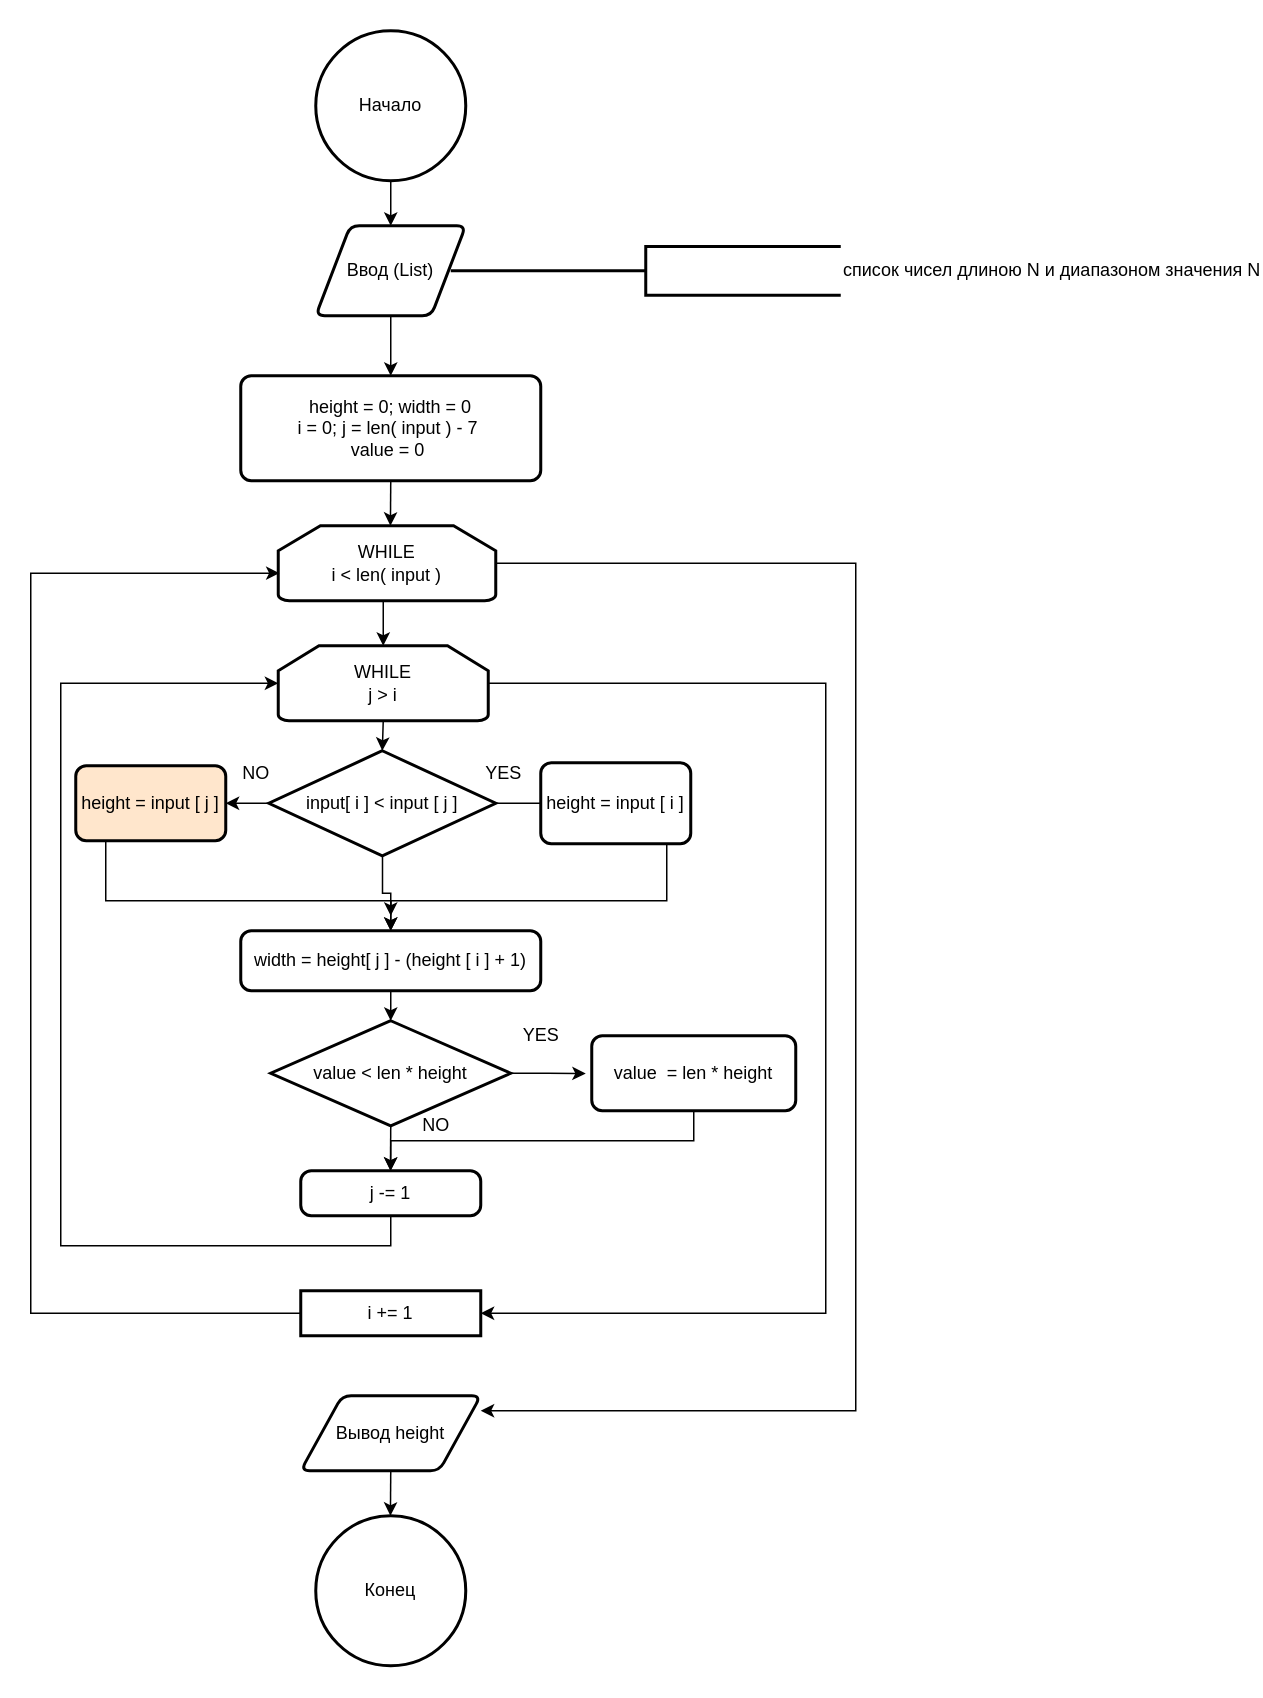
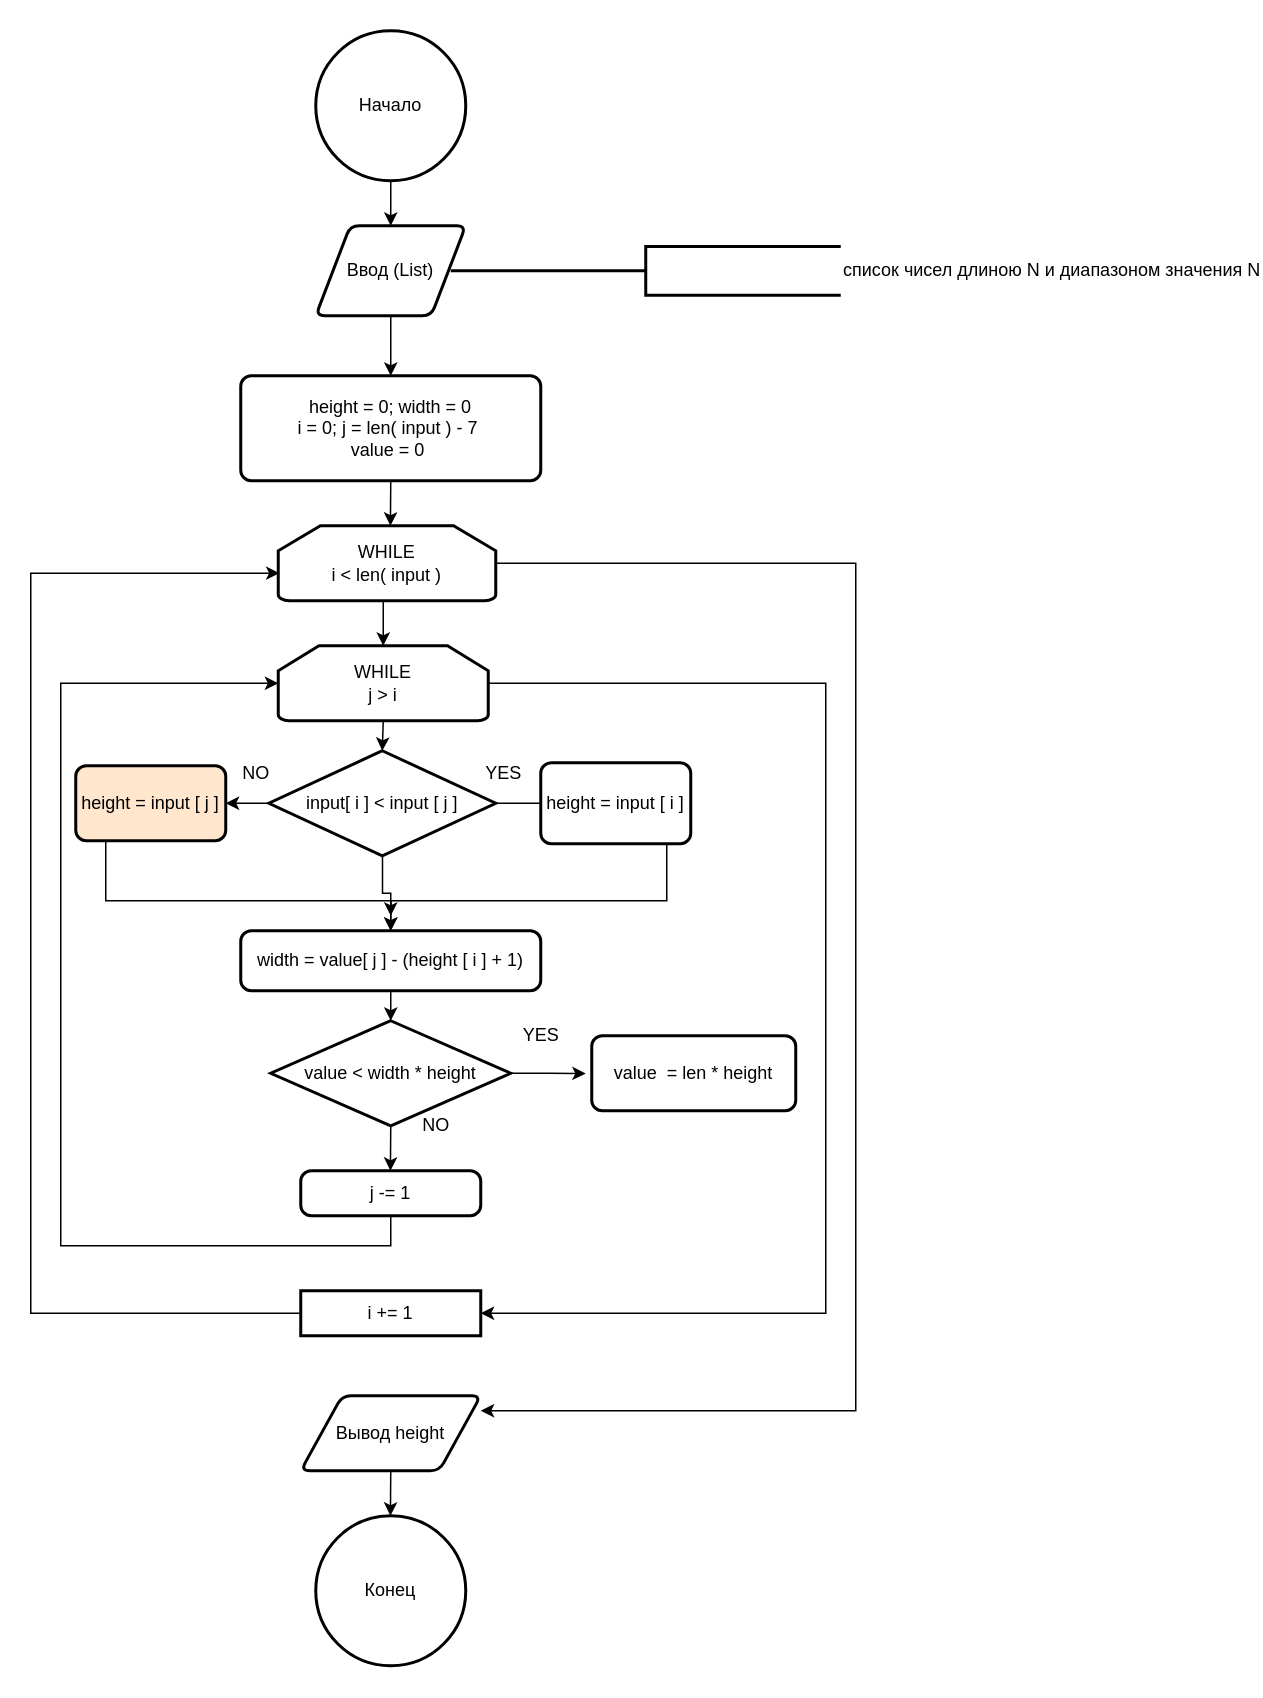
node "width = height[ j ] - (height [ i ] + 1)": label "width = height[ j ] - (height [ i ] + 1)" -> "width = value[ j ] - (height [ i ] + 1)"
node "value < len * height": label "value < len * height" -> "value < width * height"
edge "value = len * height" -> "j -= 1": removed
